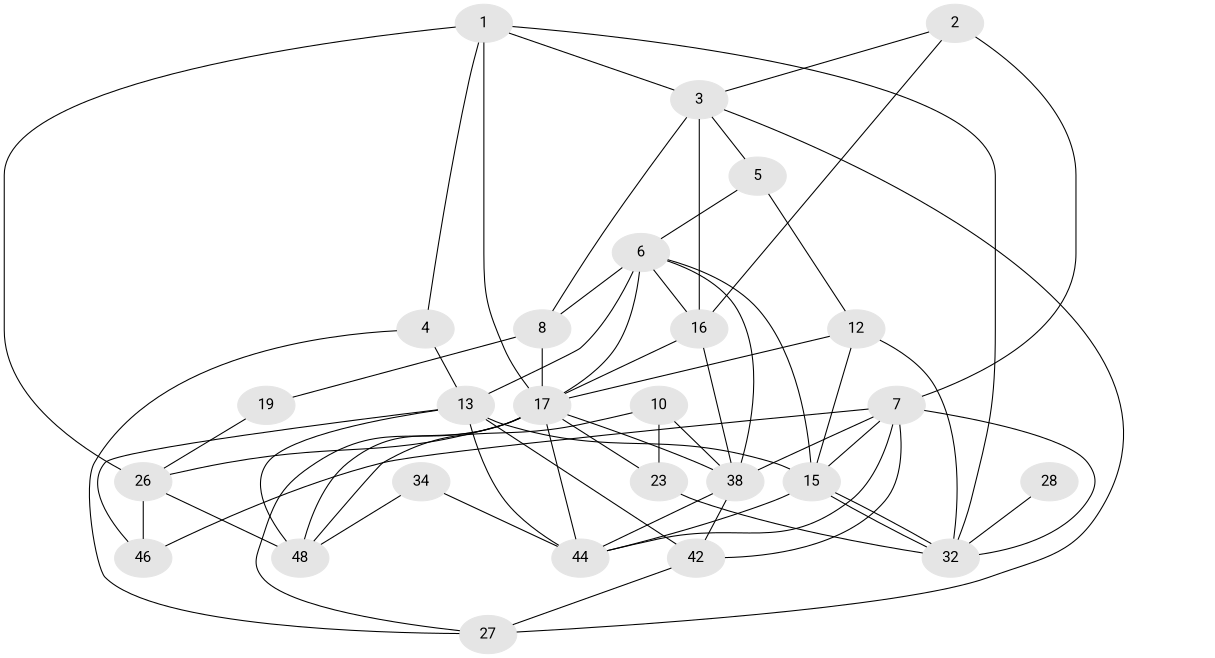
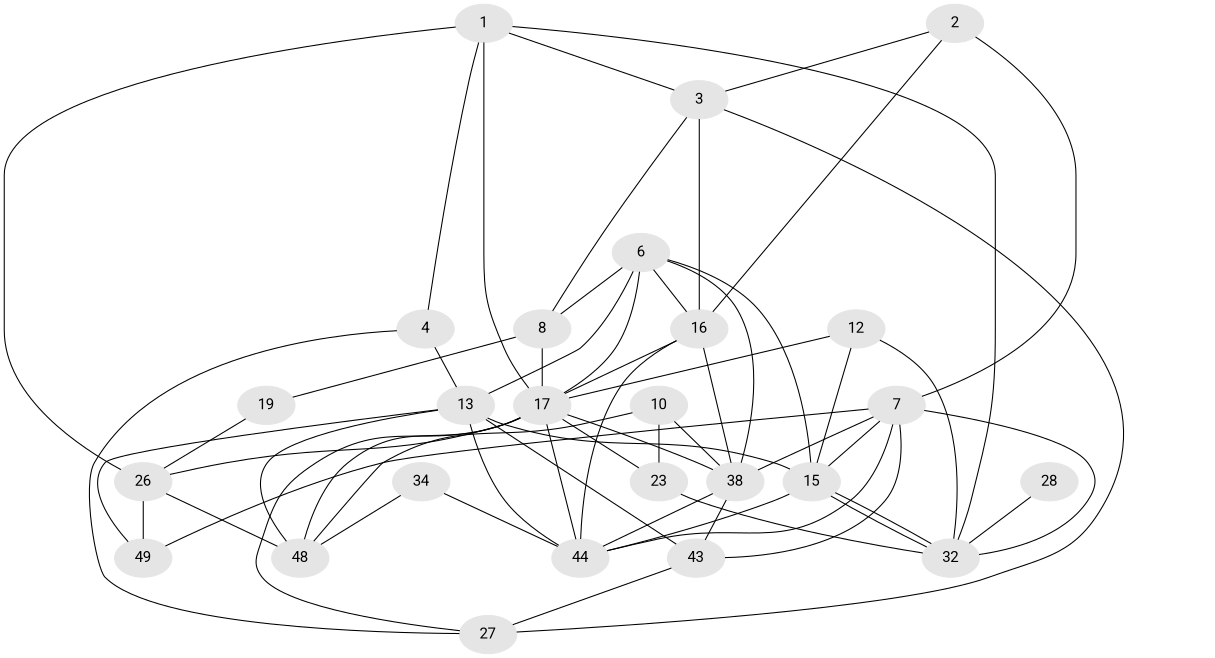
node "5": removed
edge "16" -- "44": added
node "46": label "46" -> "49"
node "42": label "42" -> "43"
